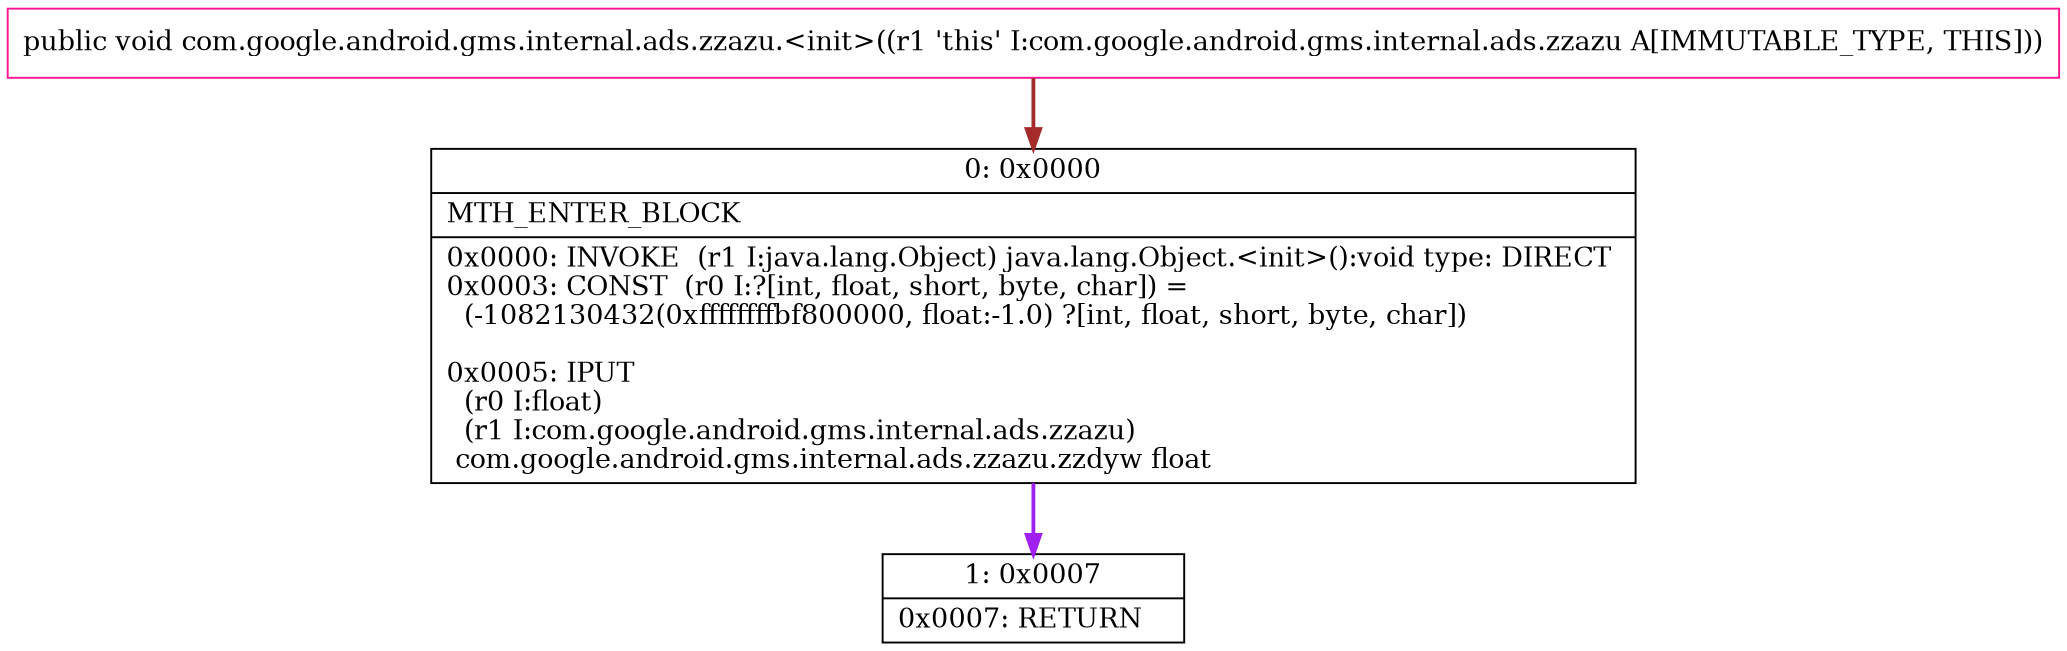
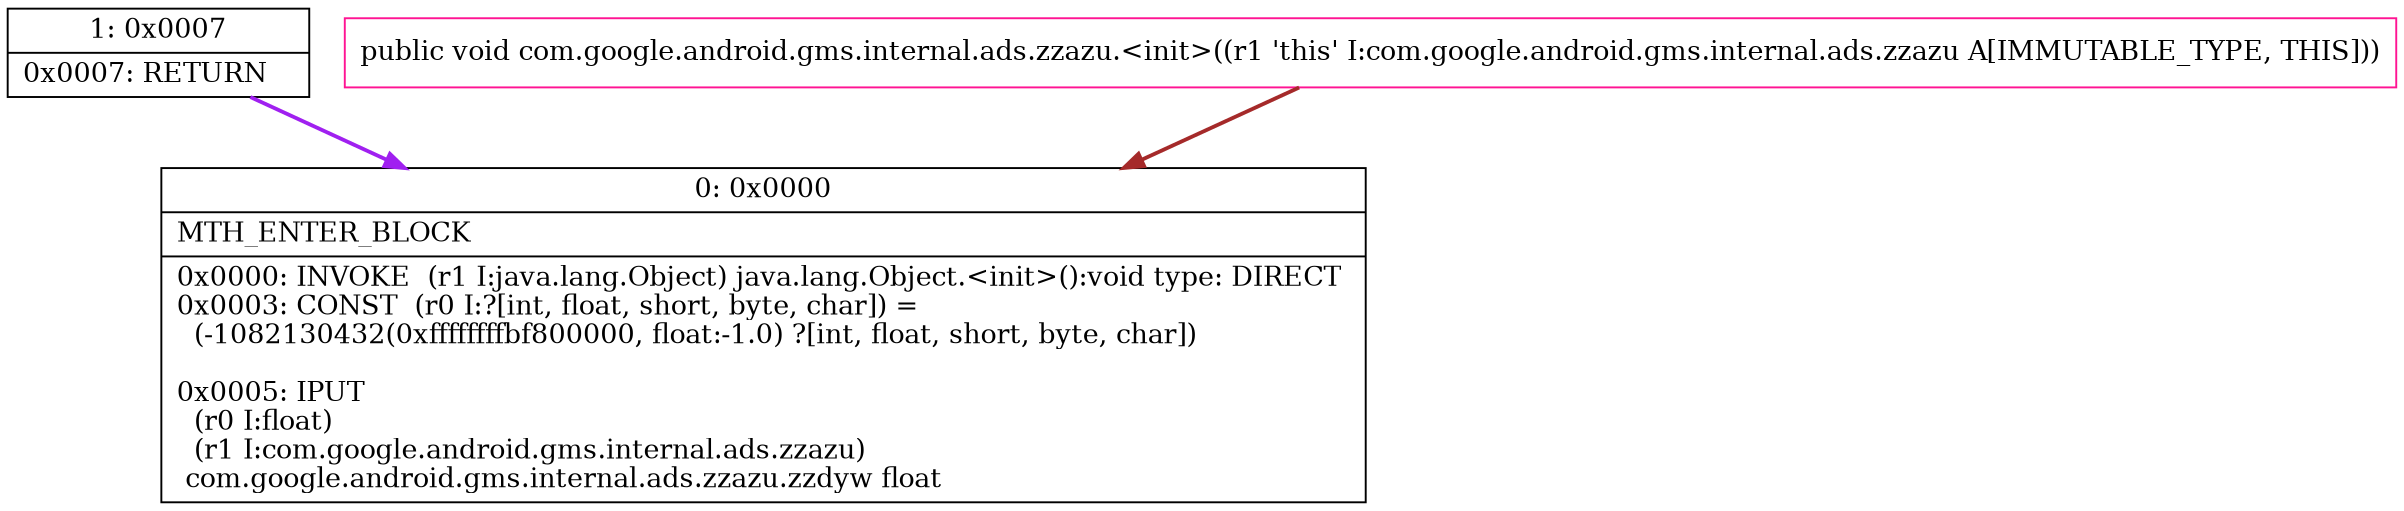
edge "0: 0x0000" -> "1: 0x0007": reversed
